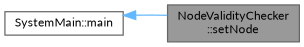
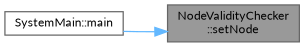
edge "NodeValidityChecker ::setNode" -> "SystemMain::main": reversed
